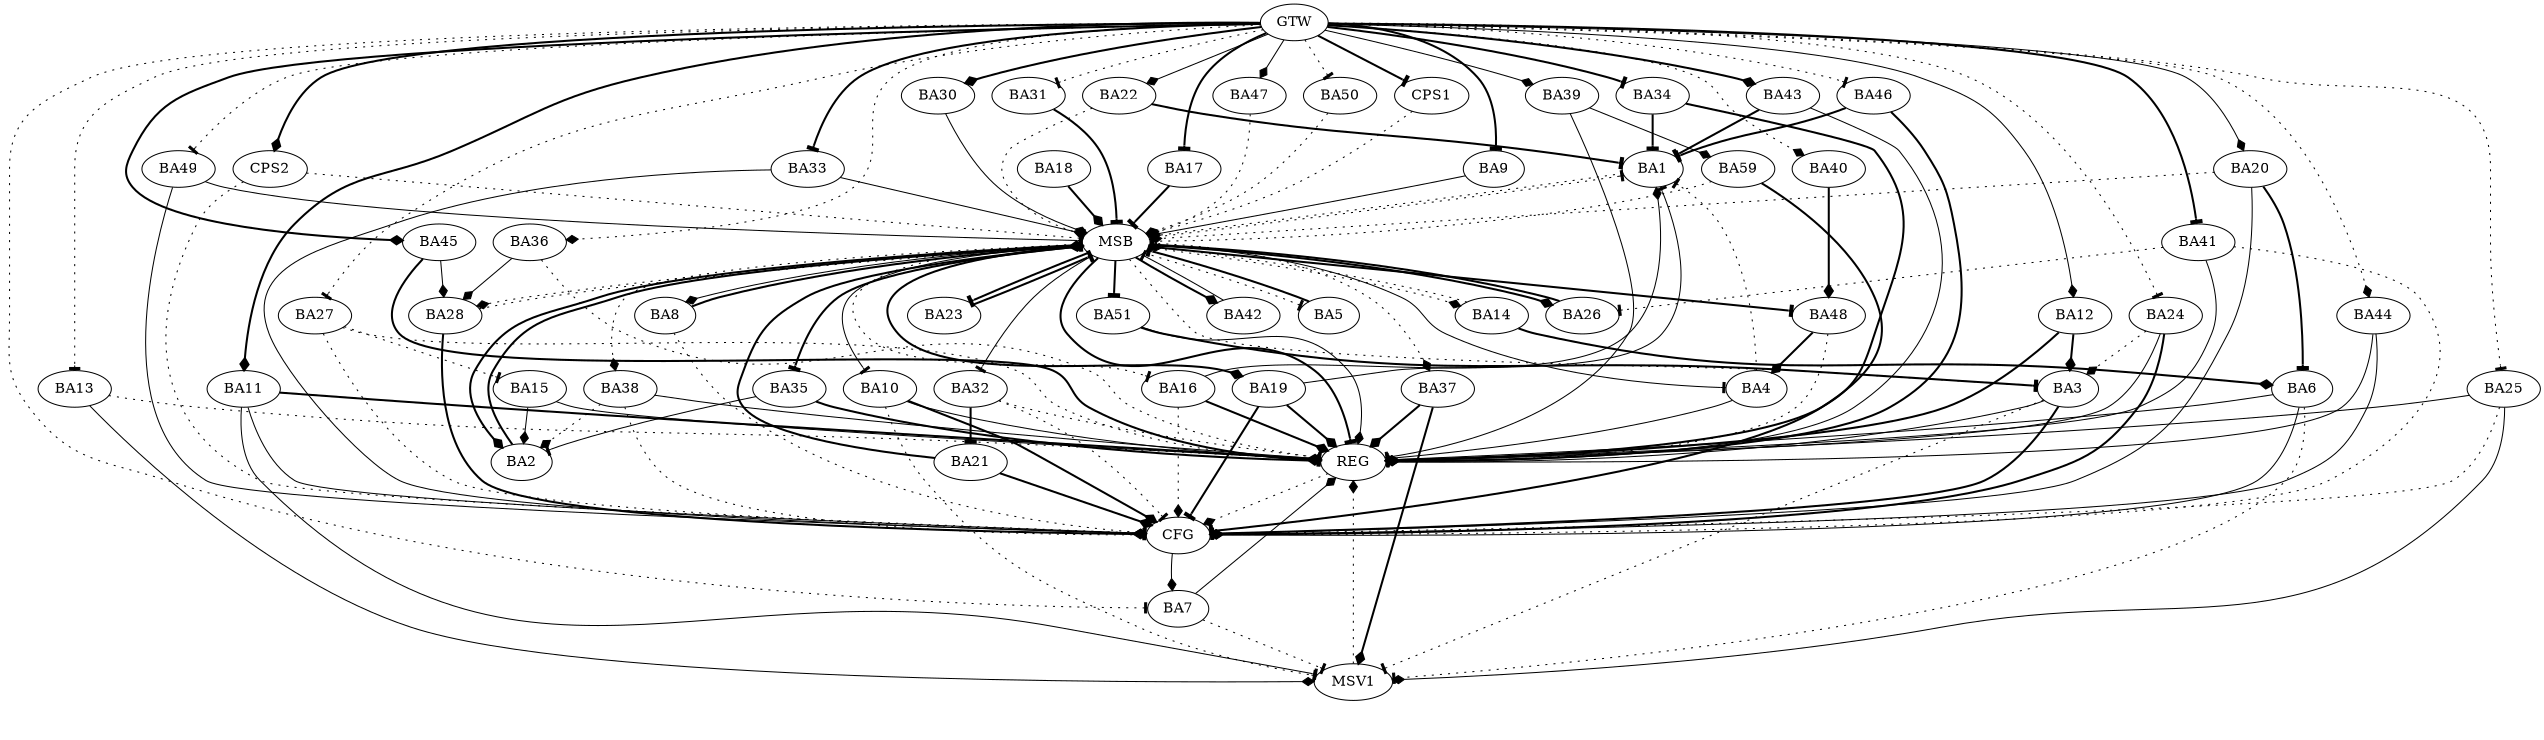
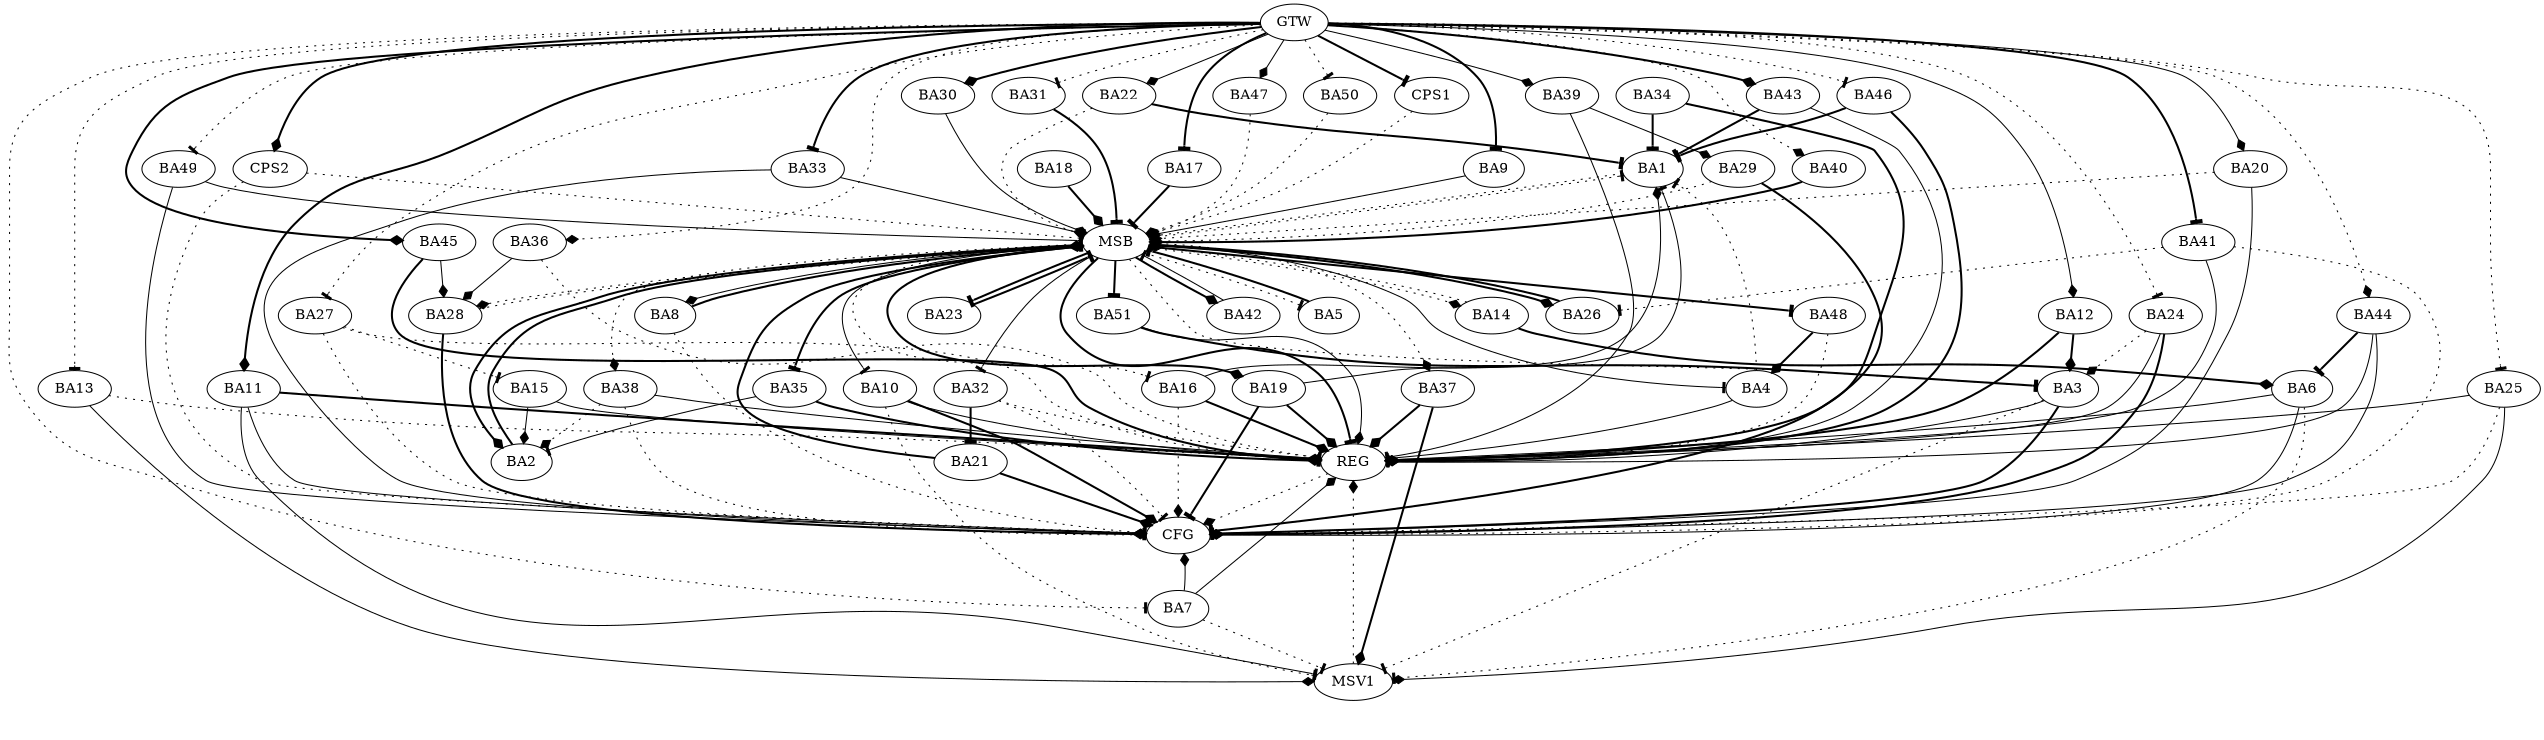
edge "GTW" -> "BA34": removed
node "BA59": label "BA59" -> "BA29"
edge "BA40" -> "BA48": now "BA40" -> "MSB"
edge "BA20" -> "BA6": now "BA44" -> "BA6"
edge "CFG" -> "BA7": reversed
